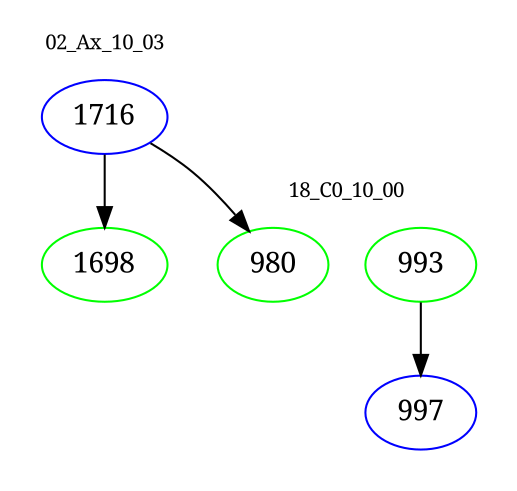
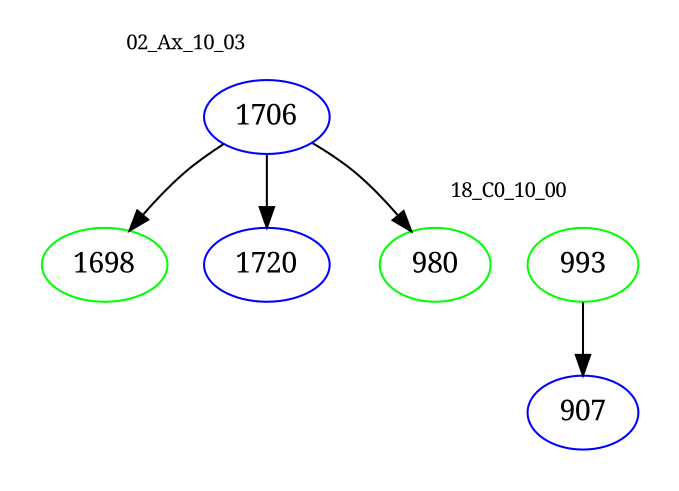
node "1716": label "1716" -> "1706"
node "1720": added
node "997": label "997" -> "907"
